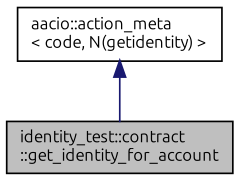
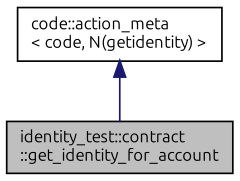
node "aacio::action_meta < code, N(getidentity) >": label "aacio::action_meta < code, N(getidentity) >" -> "code::action_meta < code, N(getidentity) >"
